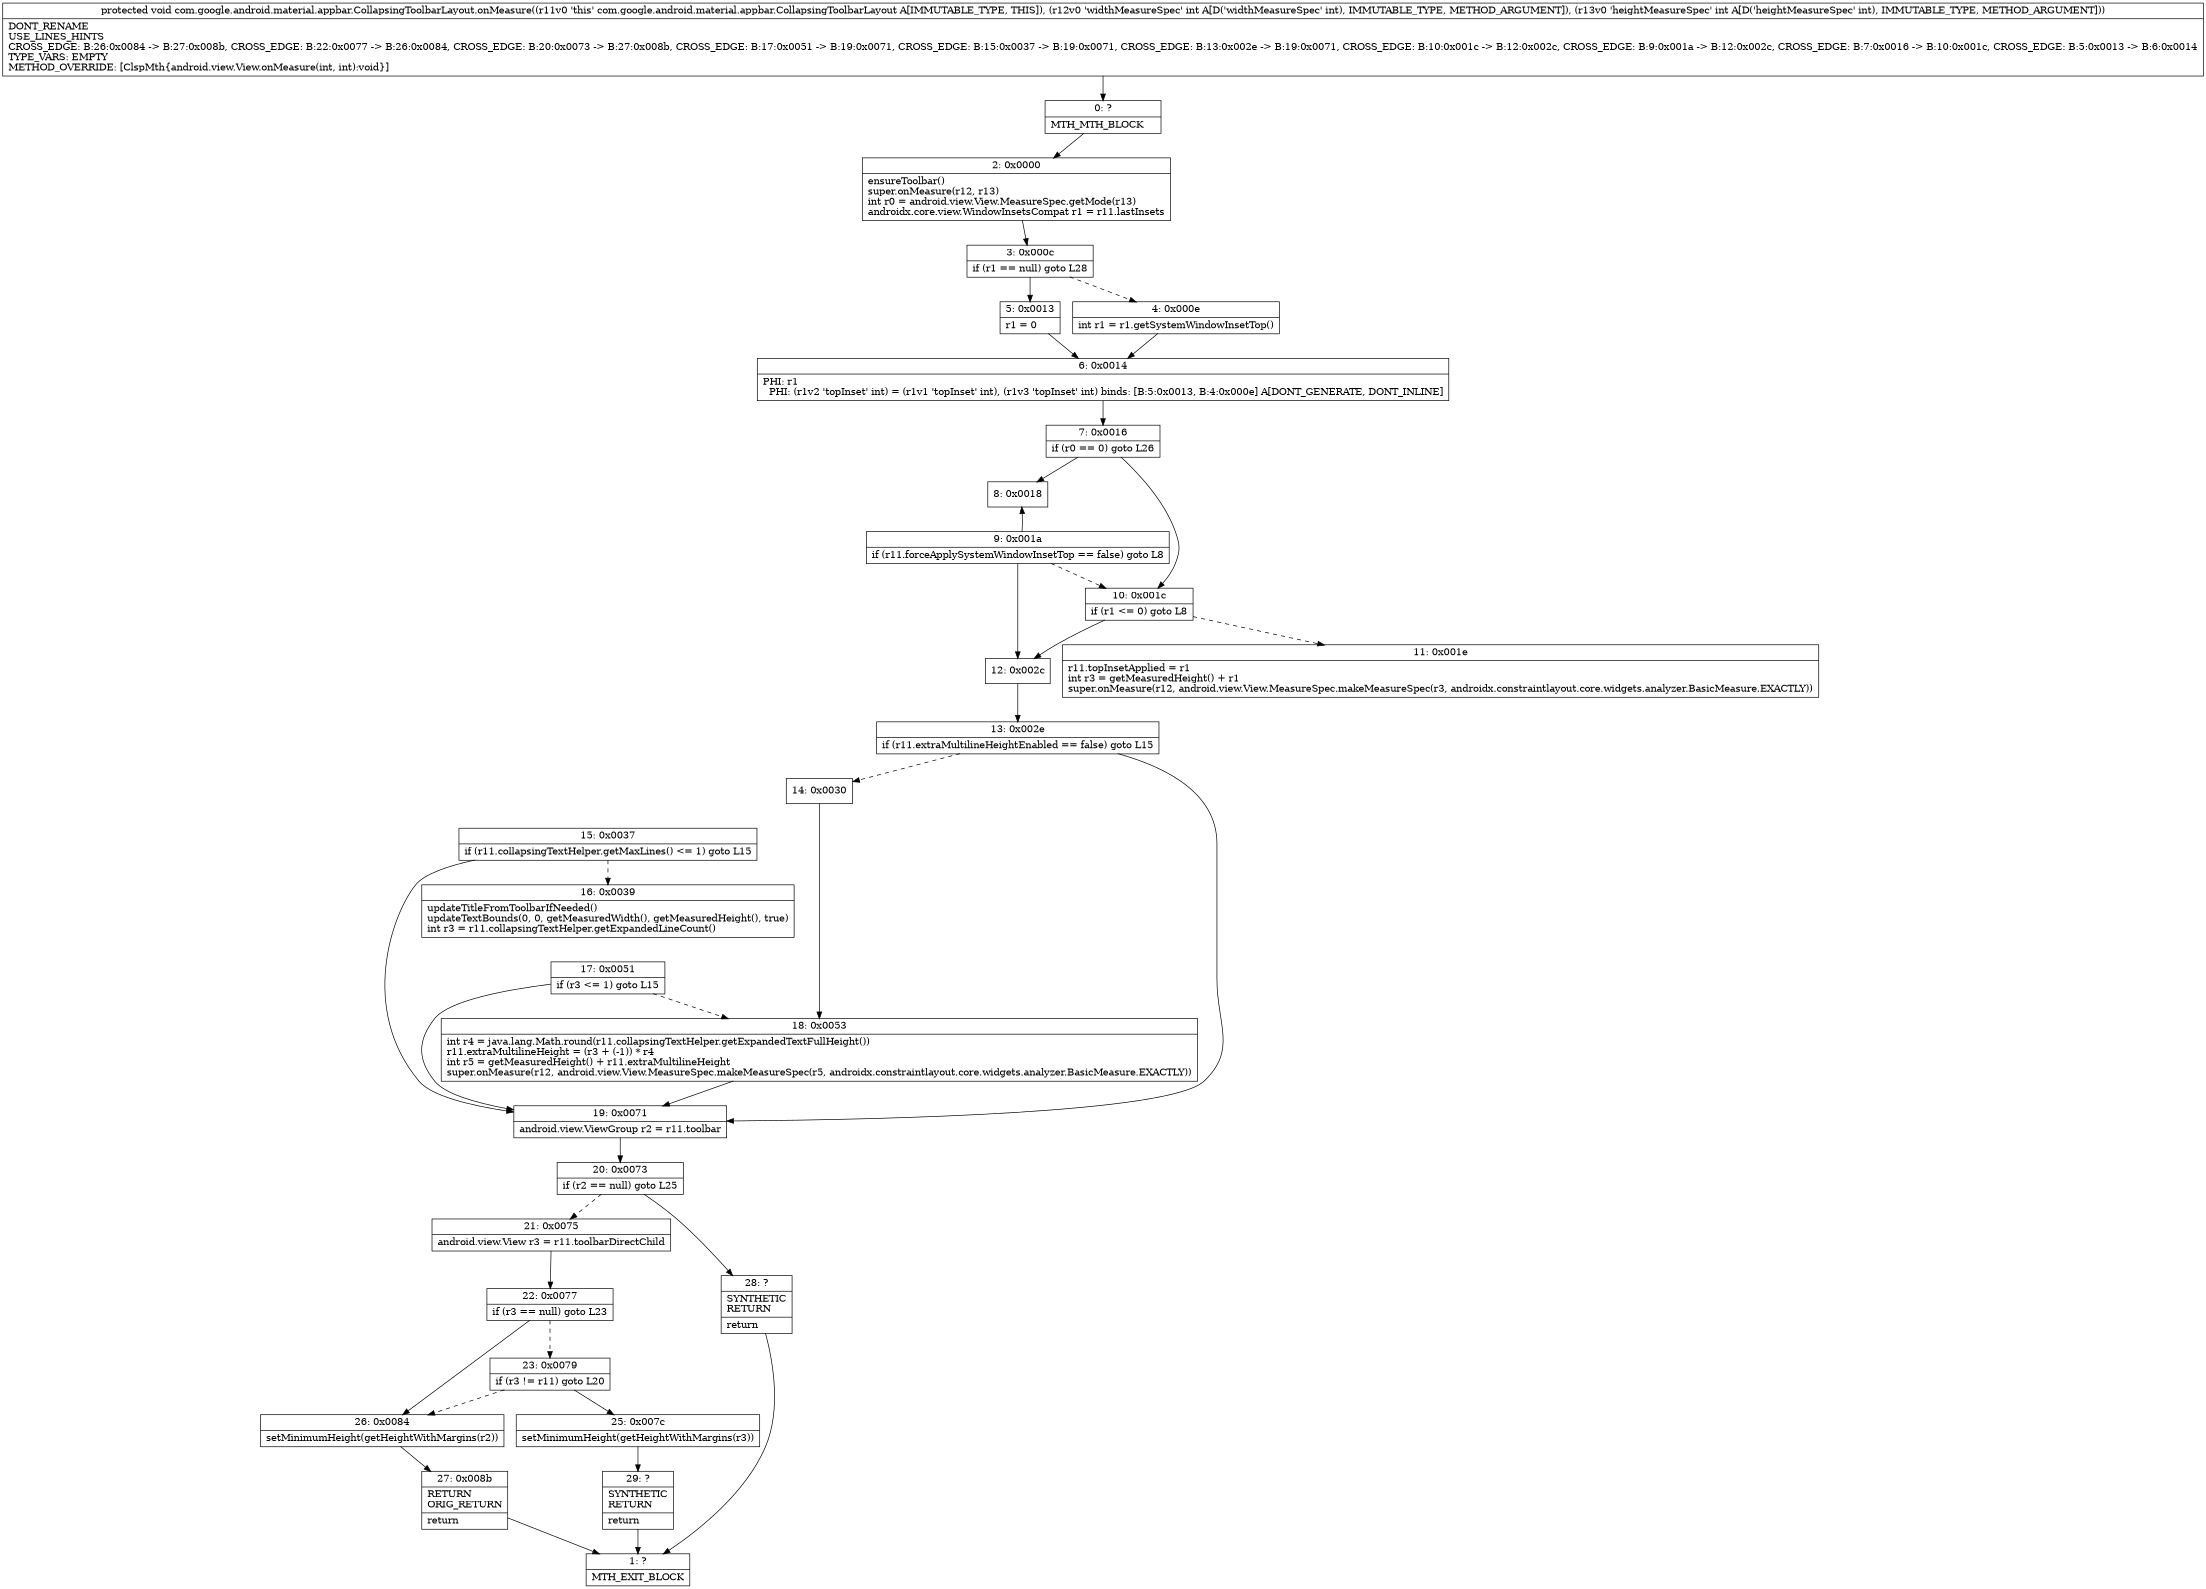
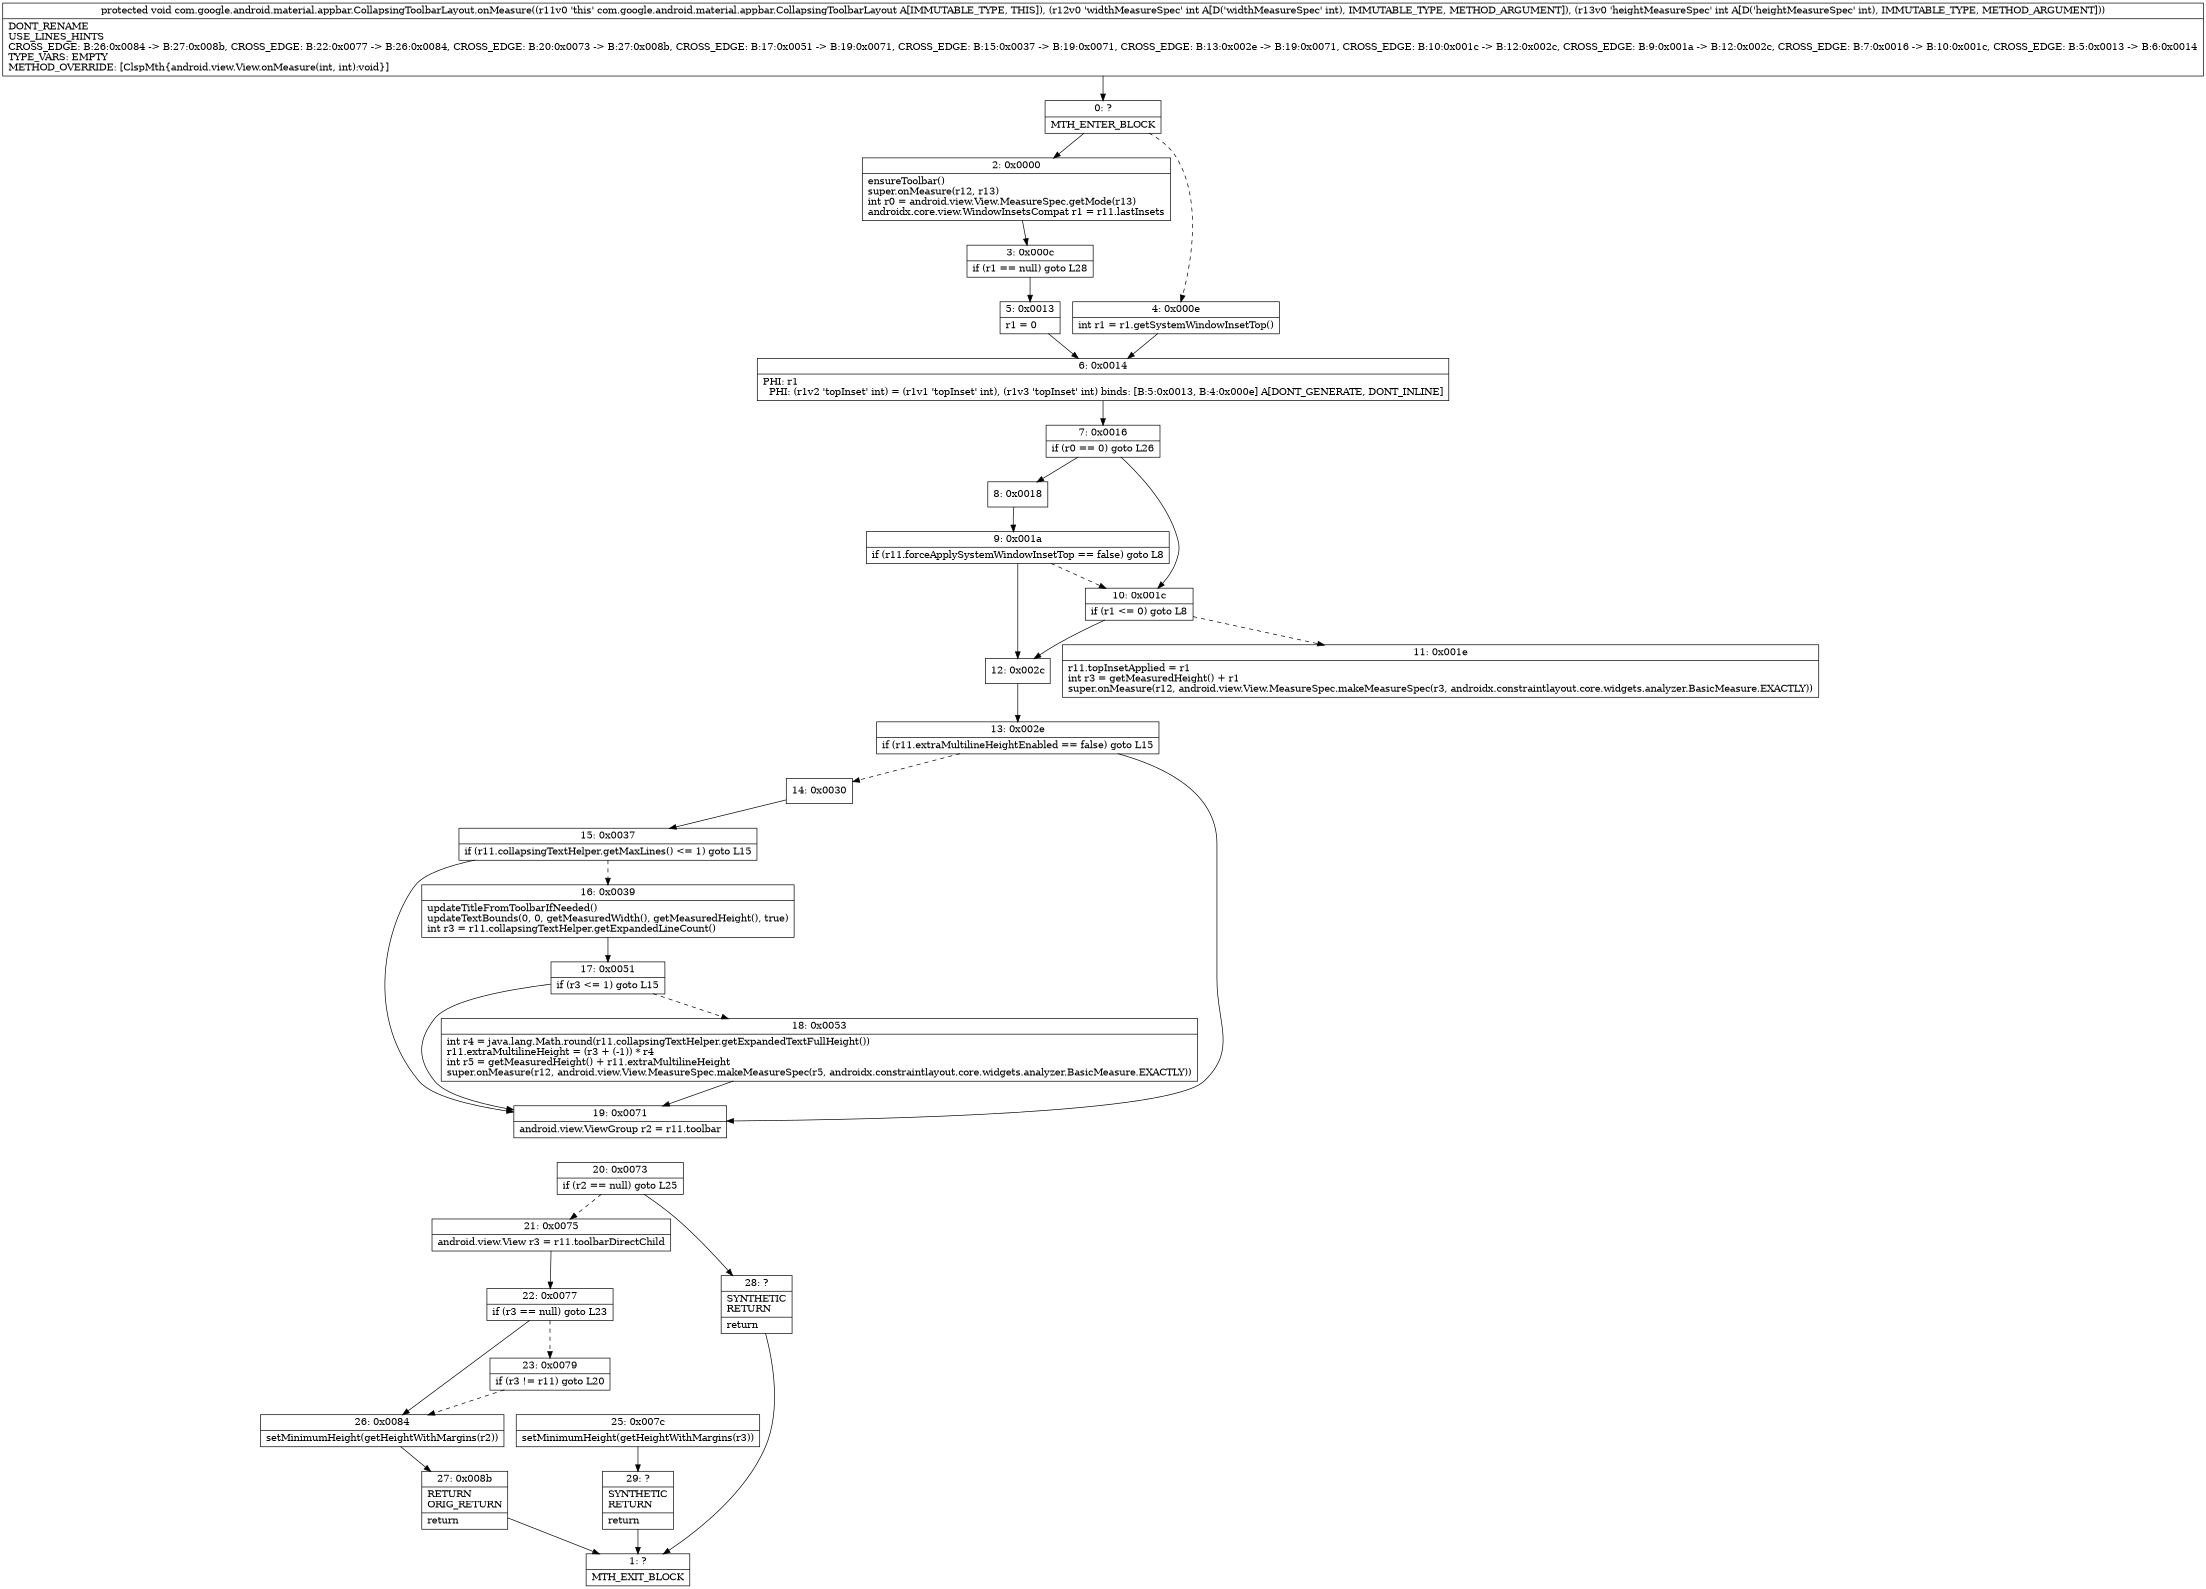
node "0: ?": text "MTH_MTH_BLOCK" -> "MTH_ENTER_BLOCK"
edge "3: 0x000c" -> "4: 0x000e": now "0: ?" -> "4: 0x000e"
edge "9: 0x001a" -> "8: 0x0018": reversed
edge "14: 0x0030" -> "18: 0x0053": now "14: 0x0030" -> "15: 0x0037"
edge "16: 0x0039" -> "17: 0x0051": added
edge "19: 0x0071" -> "20: 0x0073": removed
edge "23: 0x0079" -> "25: 0x007c": removed
